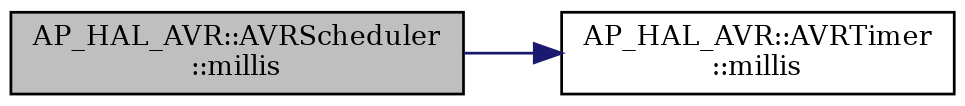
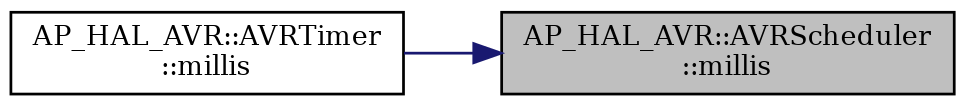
edge "AP_HAL_AVR::AVRScheduler ::millis" -> "AP_HAL_AVR::AVRTimer ::millis": reversed
